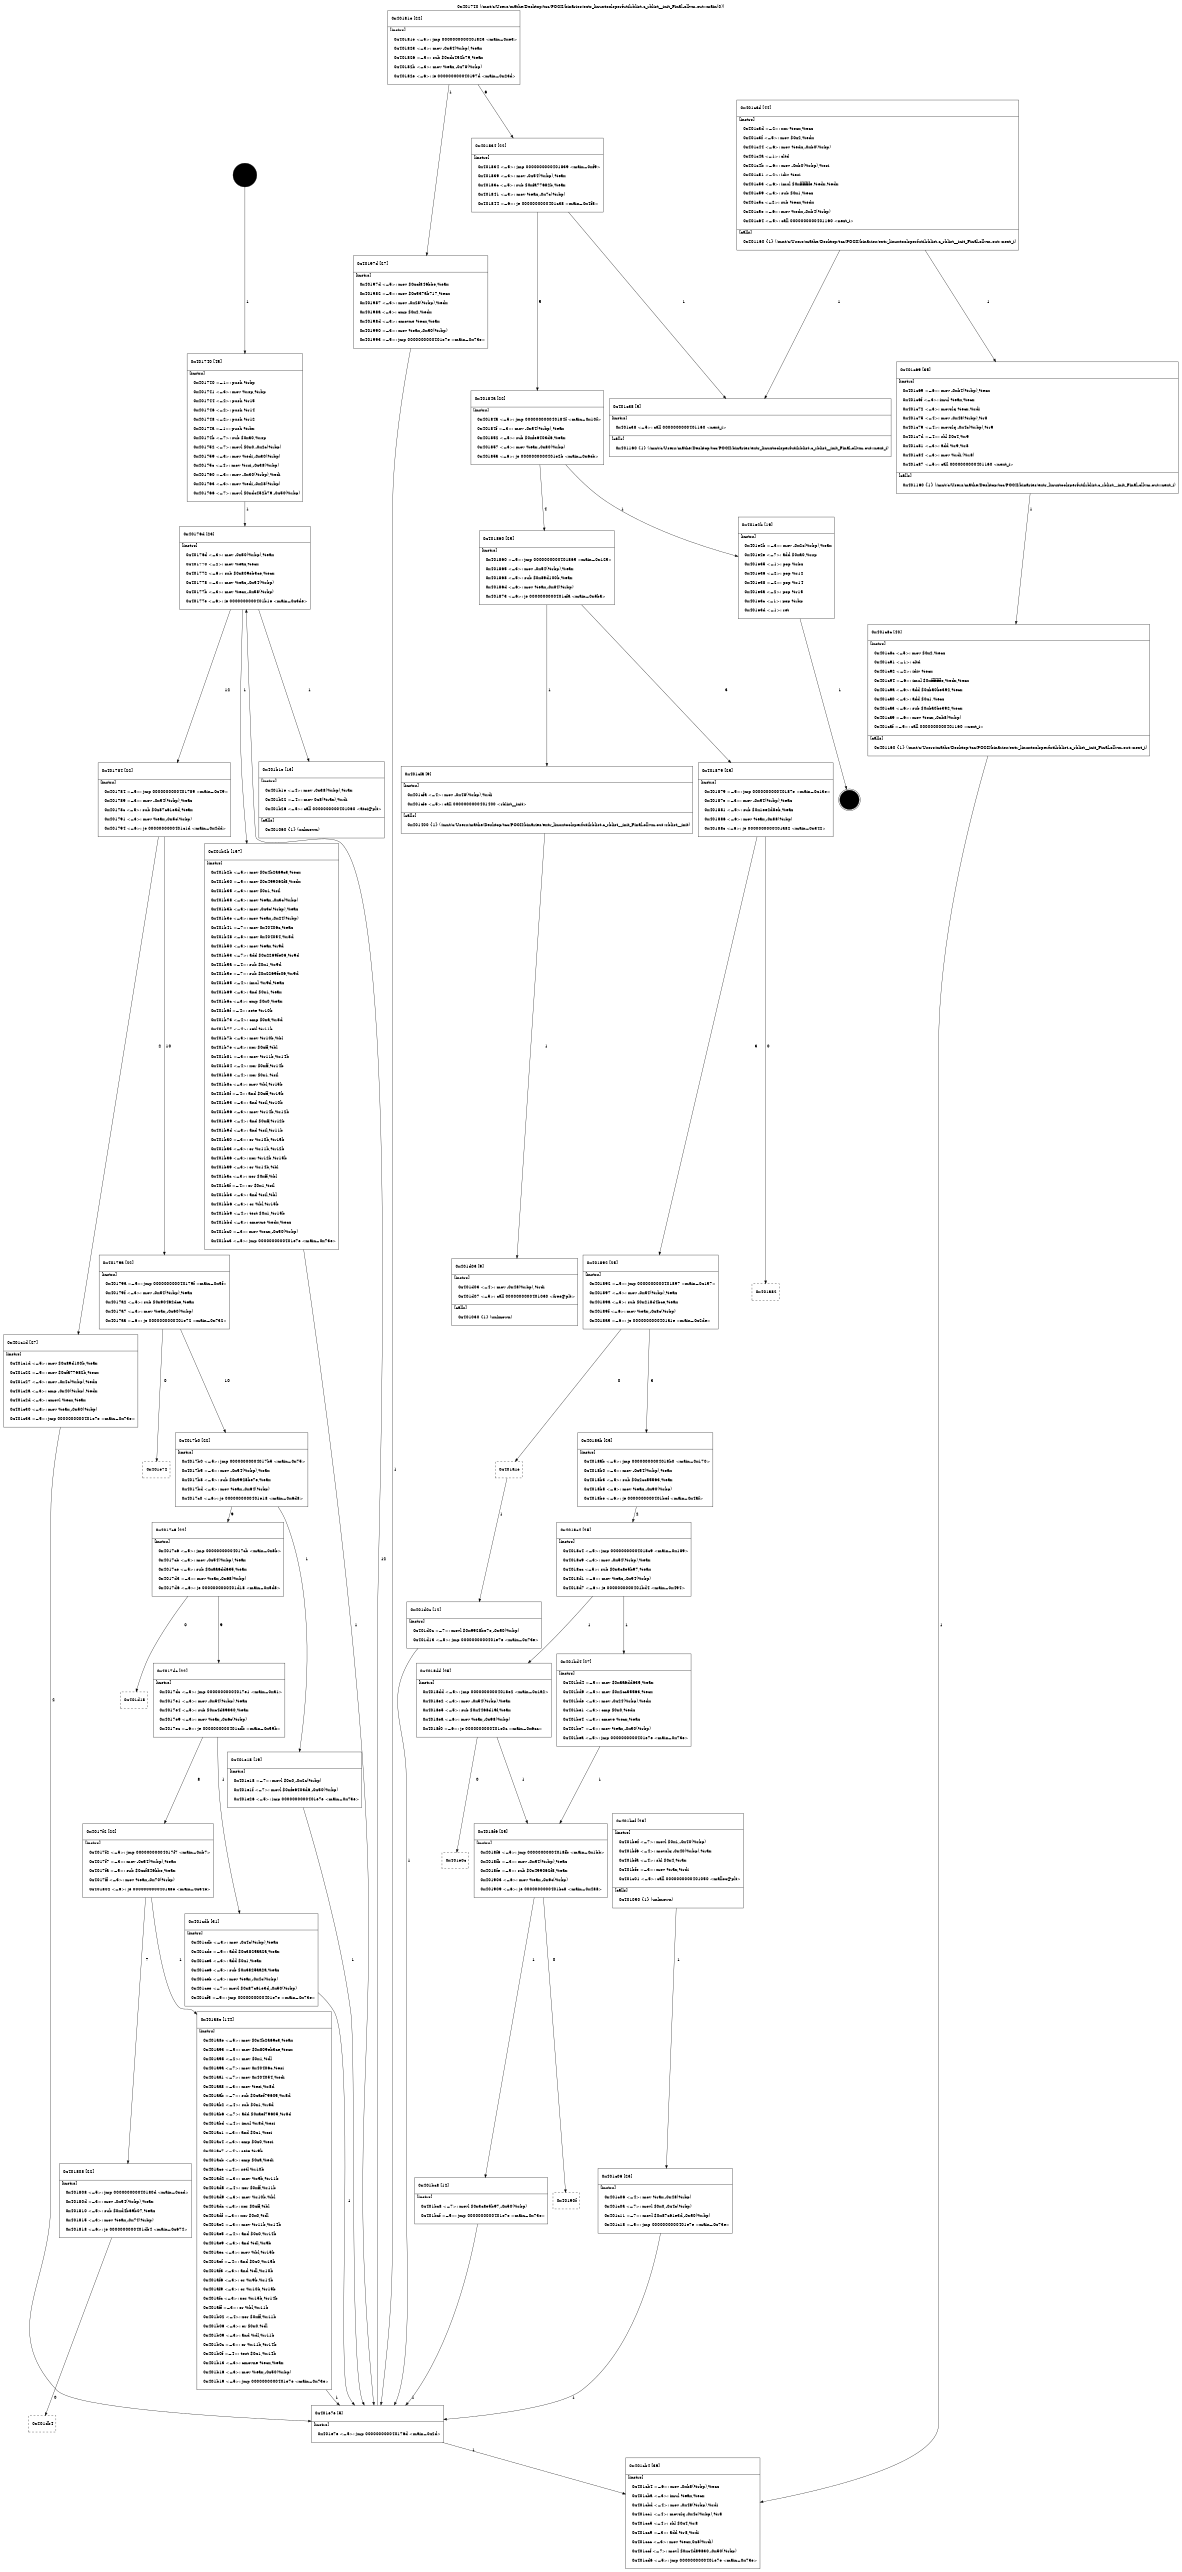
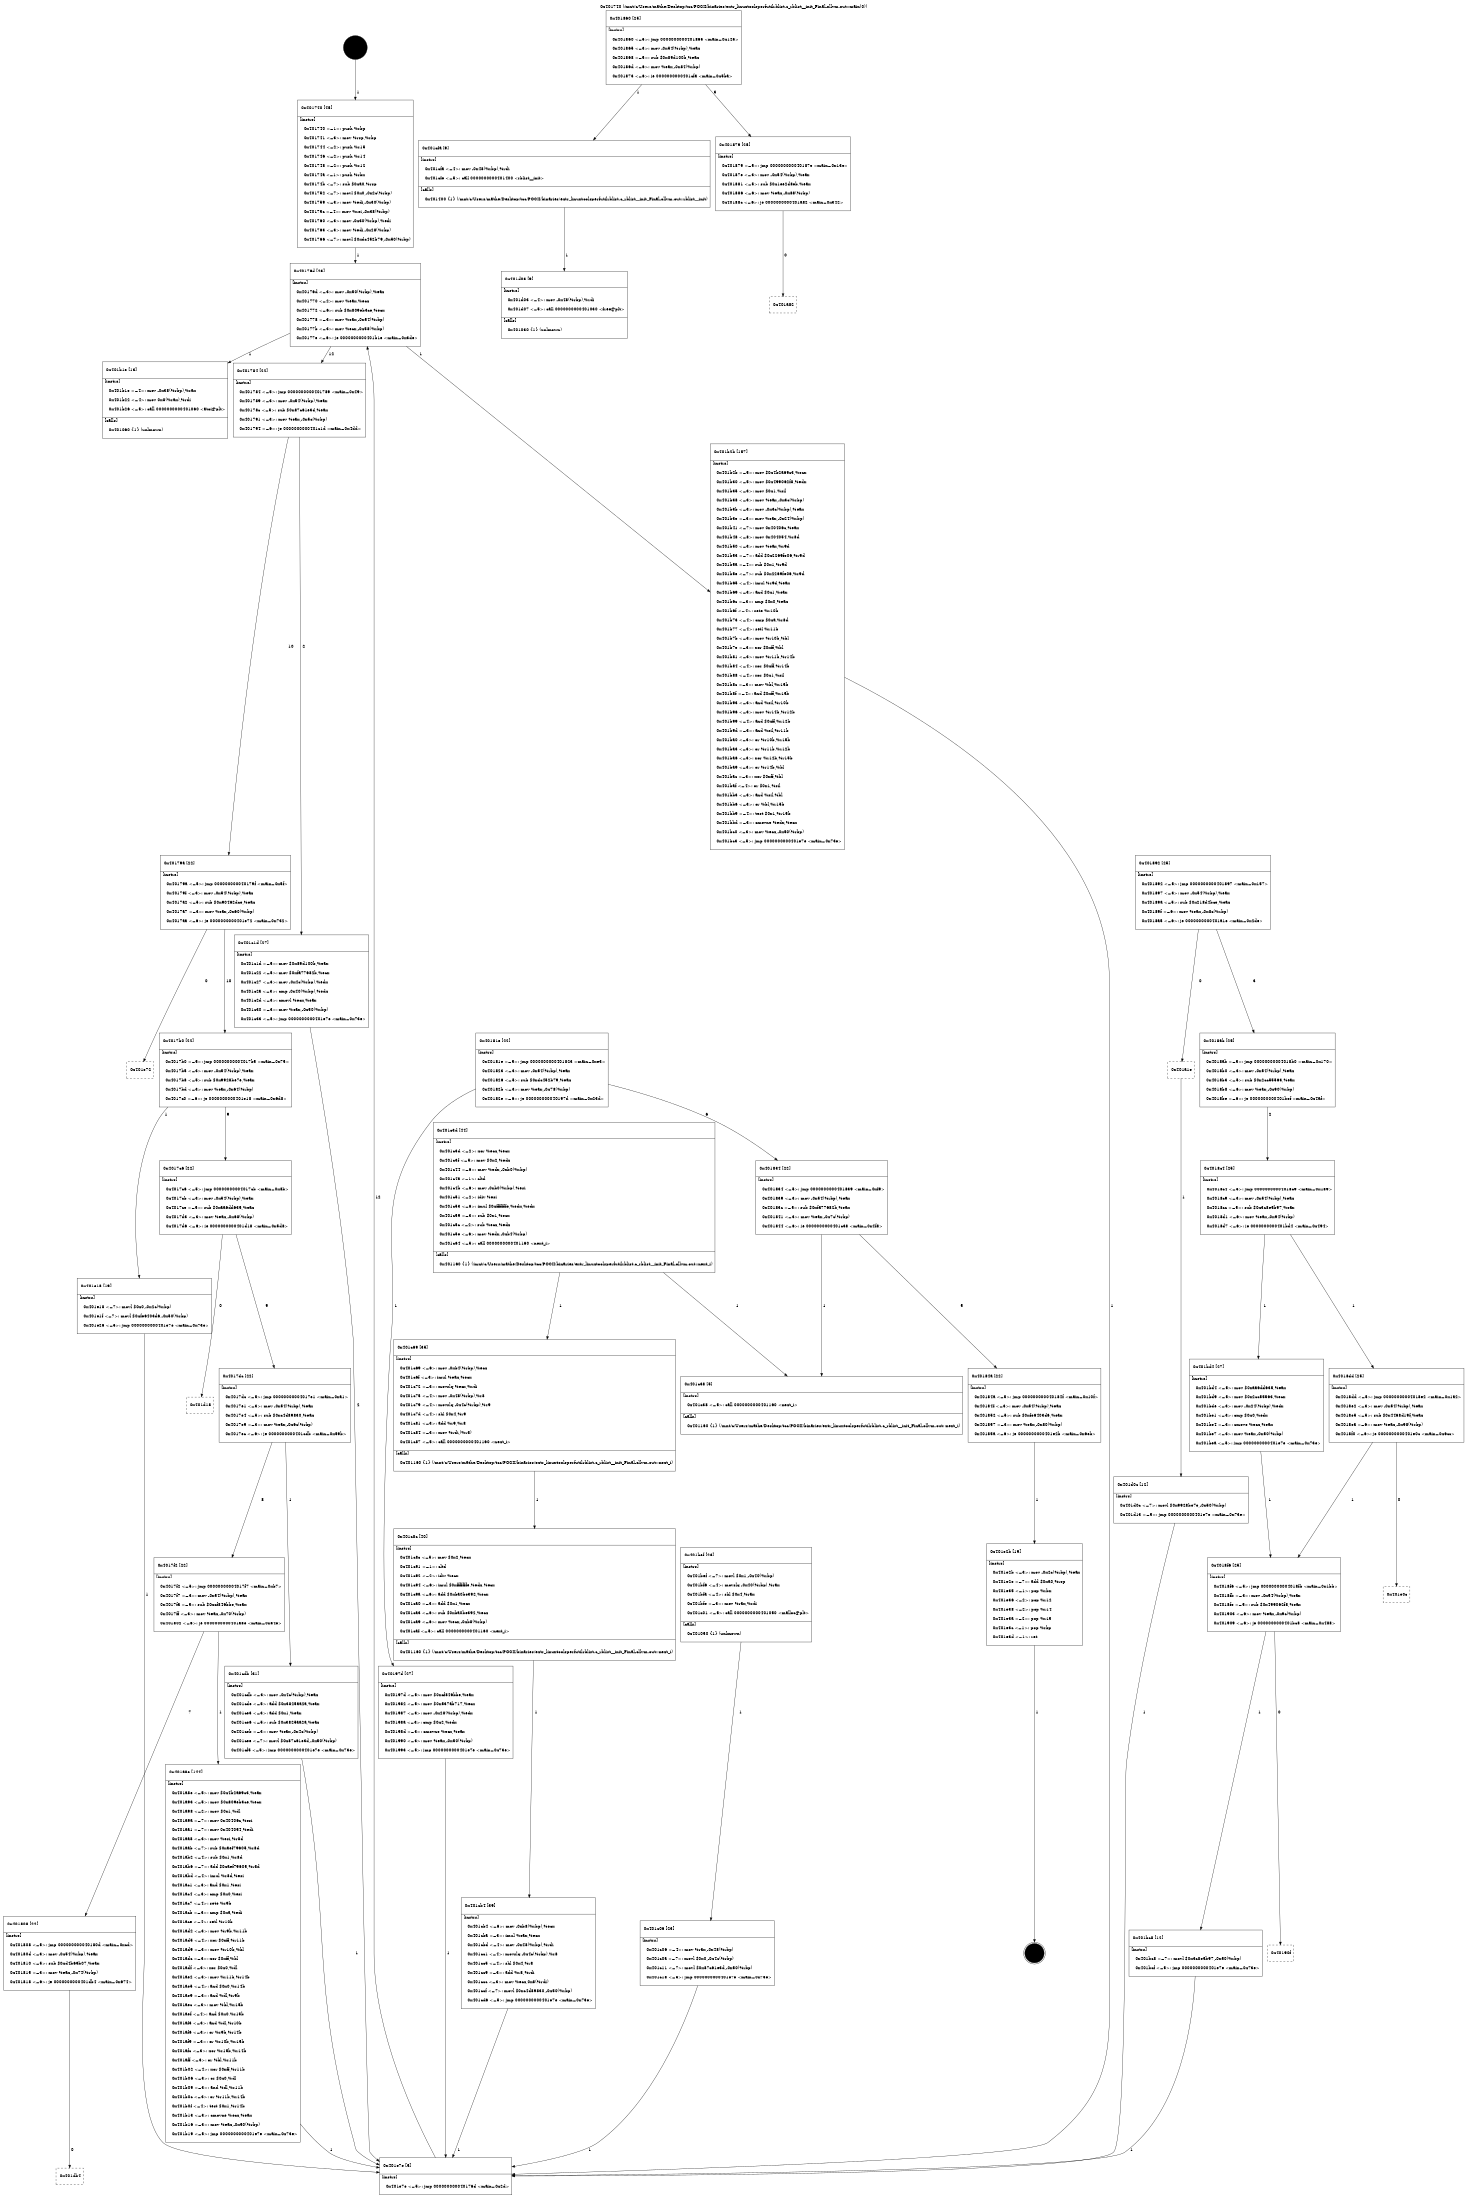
edge "0x40184a [22]" -> "0x401860 [25]": removed, label "4"
edge "0x401879 [25]" -> "0x401892 [25]": removed, label "3"
edge "0x401e7e [5]" -> "0x401cb4 [39]": reversed
